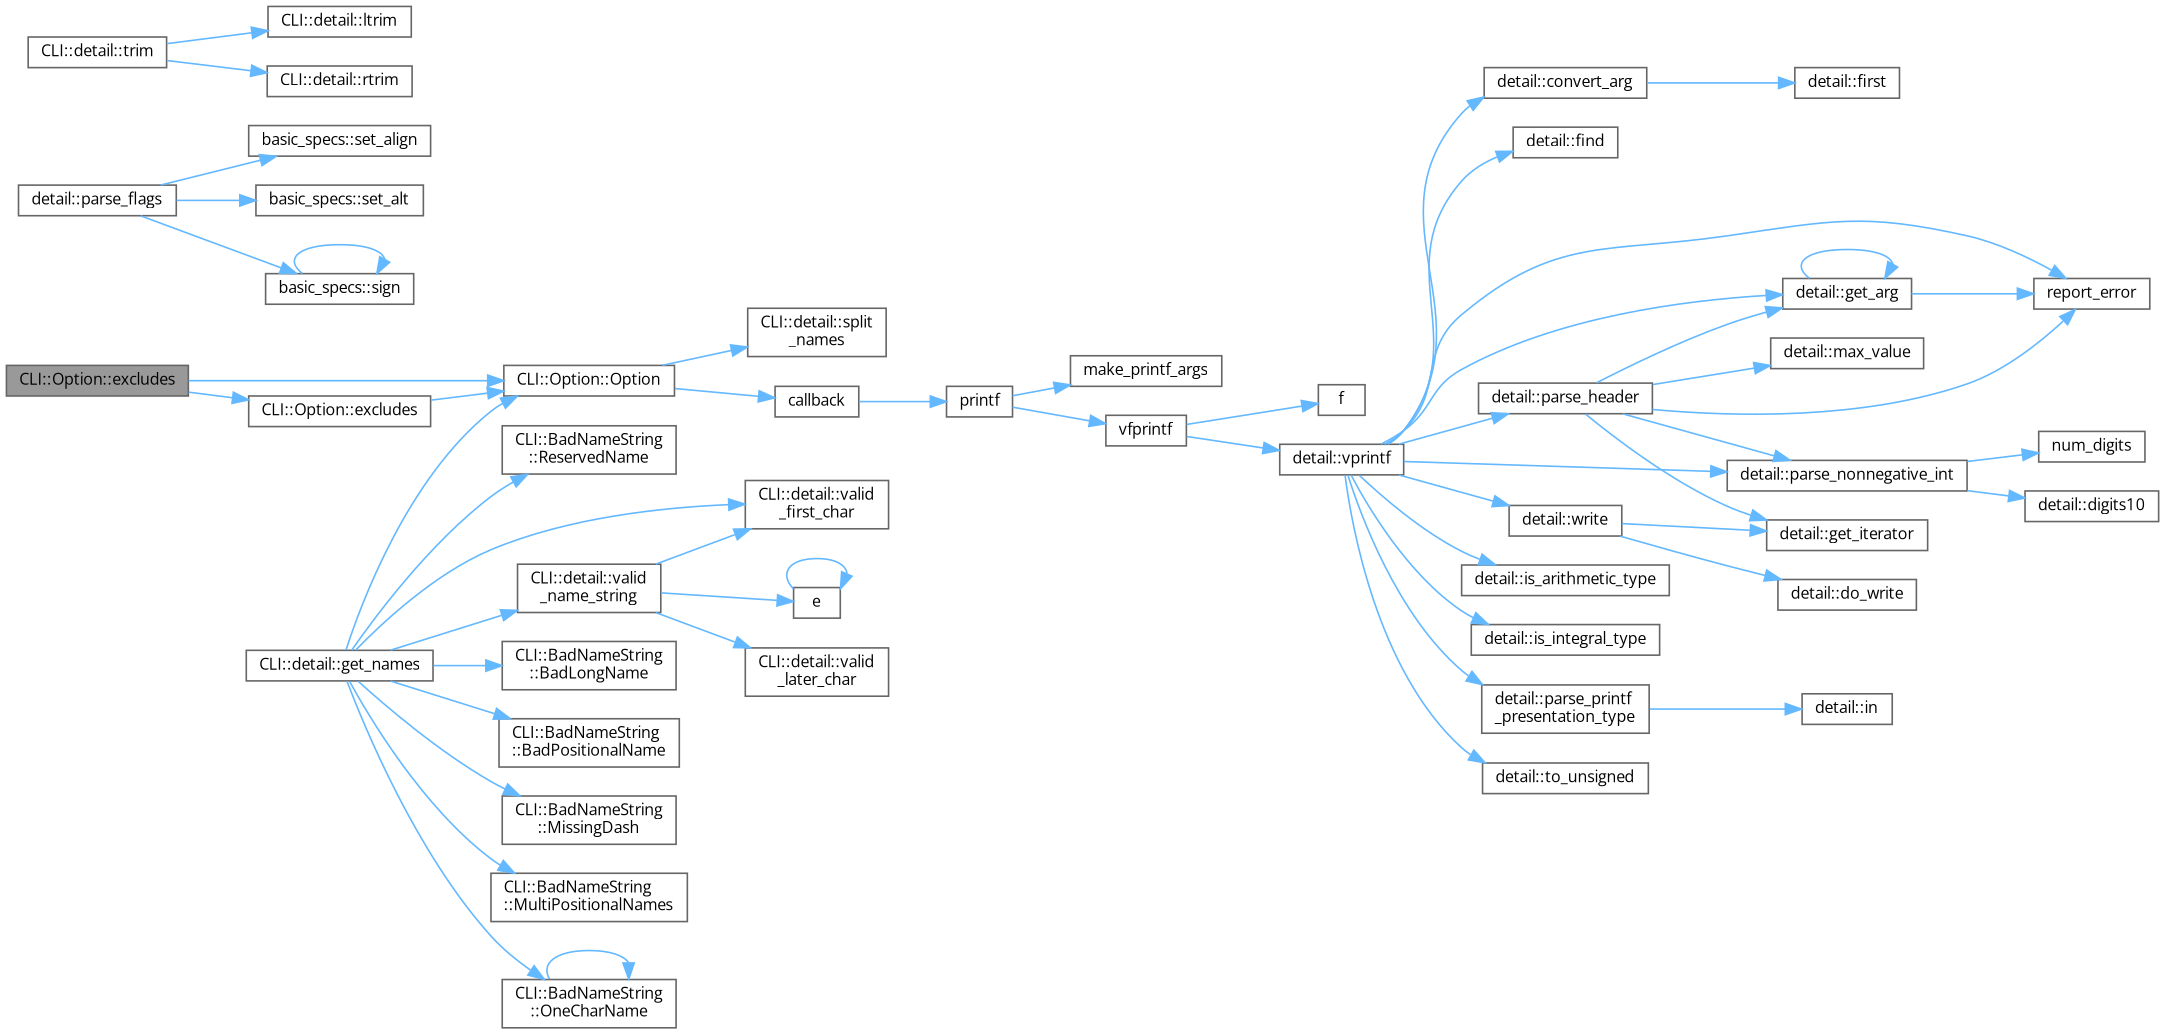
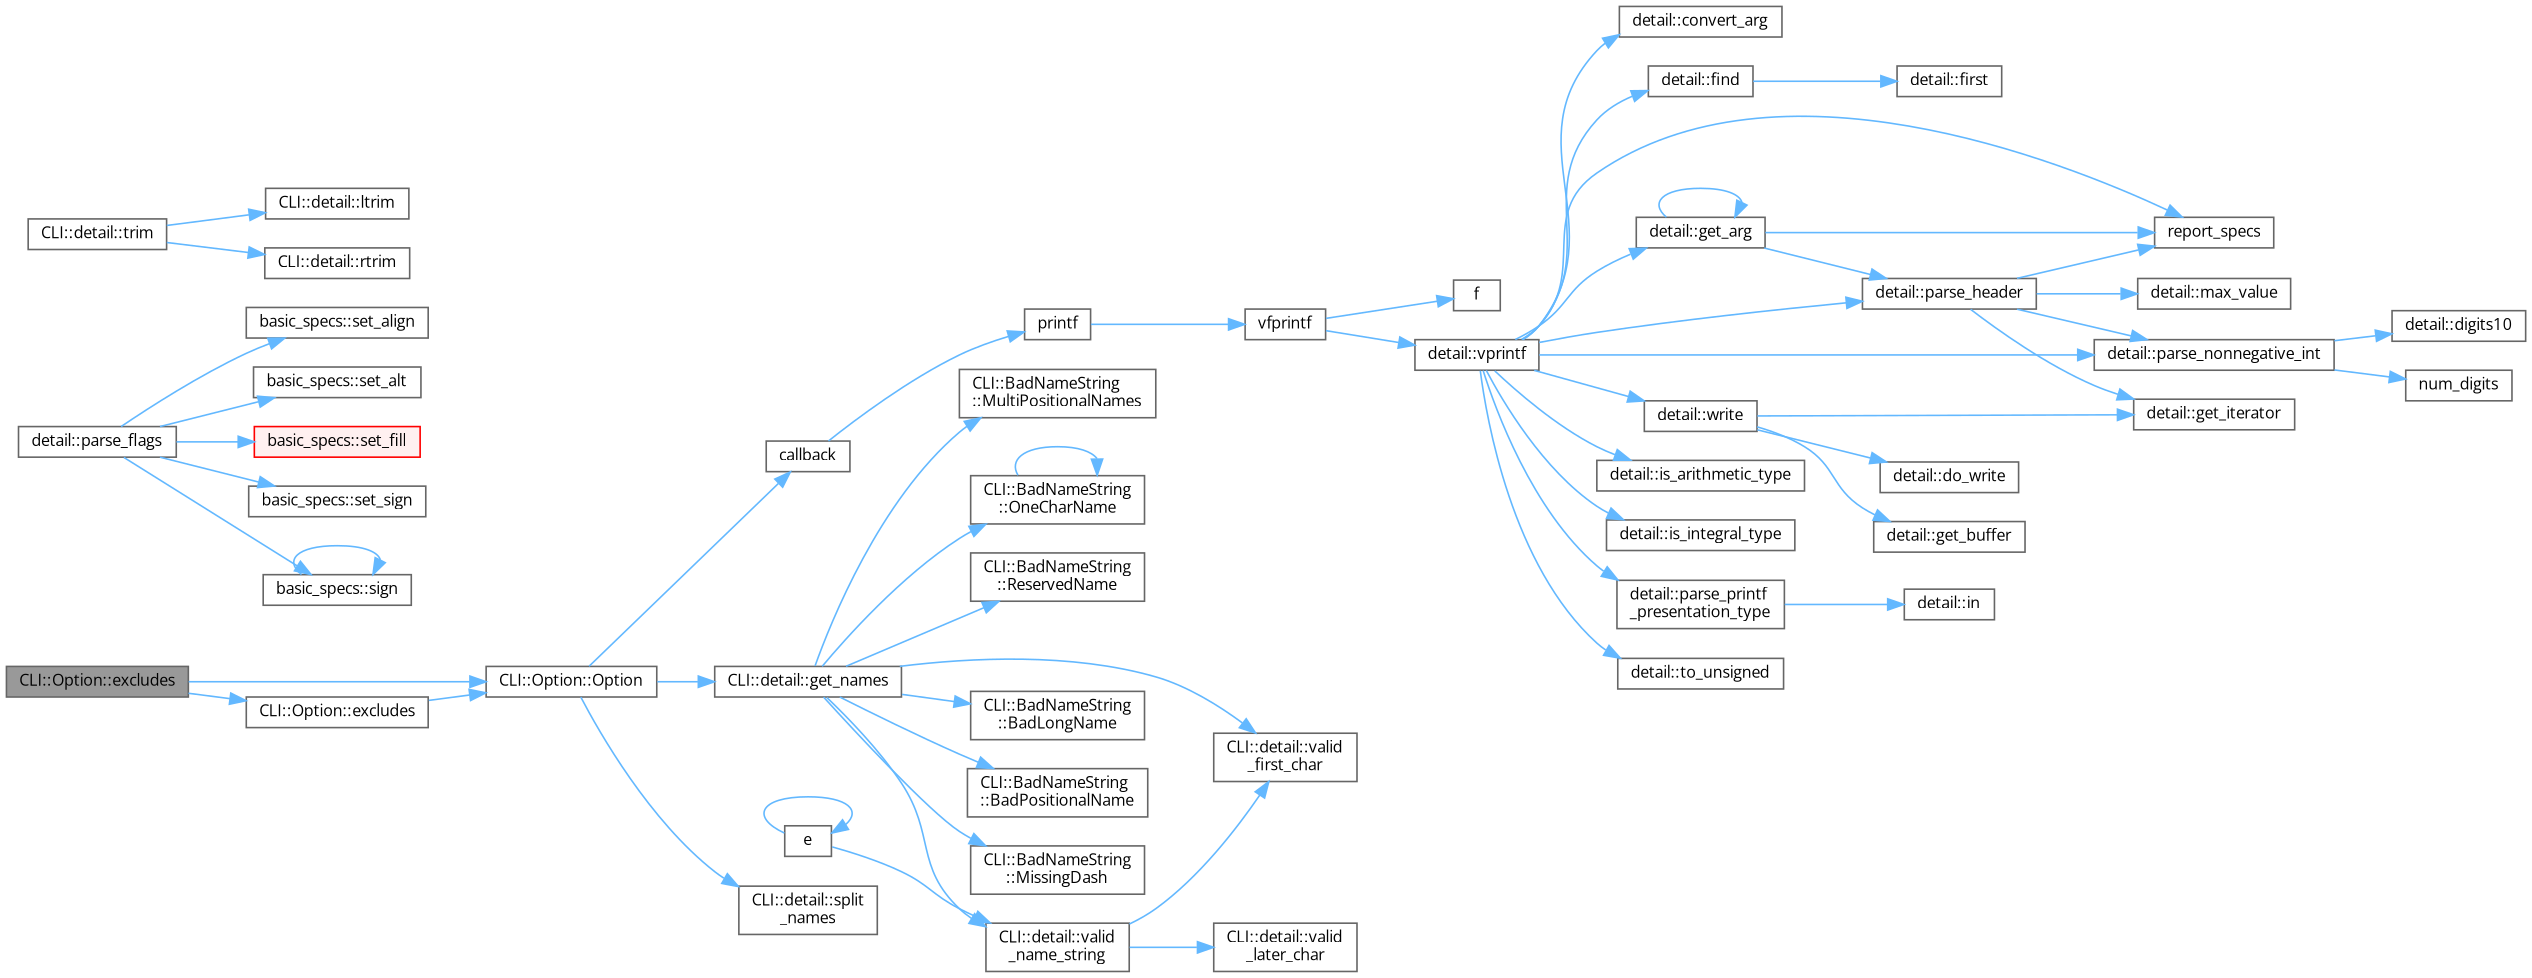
edge "detail::convert_arg" -> "detail::first": now "detail::find" -> "detail::first"
node "report_error": label "report_error" -> "report_specs"
edge "detail::parse_header" -> "detail::get_arg": reversed
node "make_printf_args": removed
node "basic_specs::set_fill": added
node "basic_specs::set_sign": added
edge "CLI::detail::get_names" -> "CLI::Option::Option": reversed
node "detail::get_buffer": added
edge "CLI::detail::valid _name_string" -> "e": reversed
